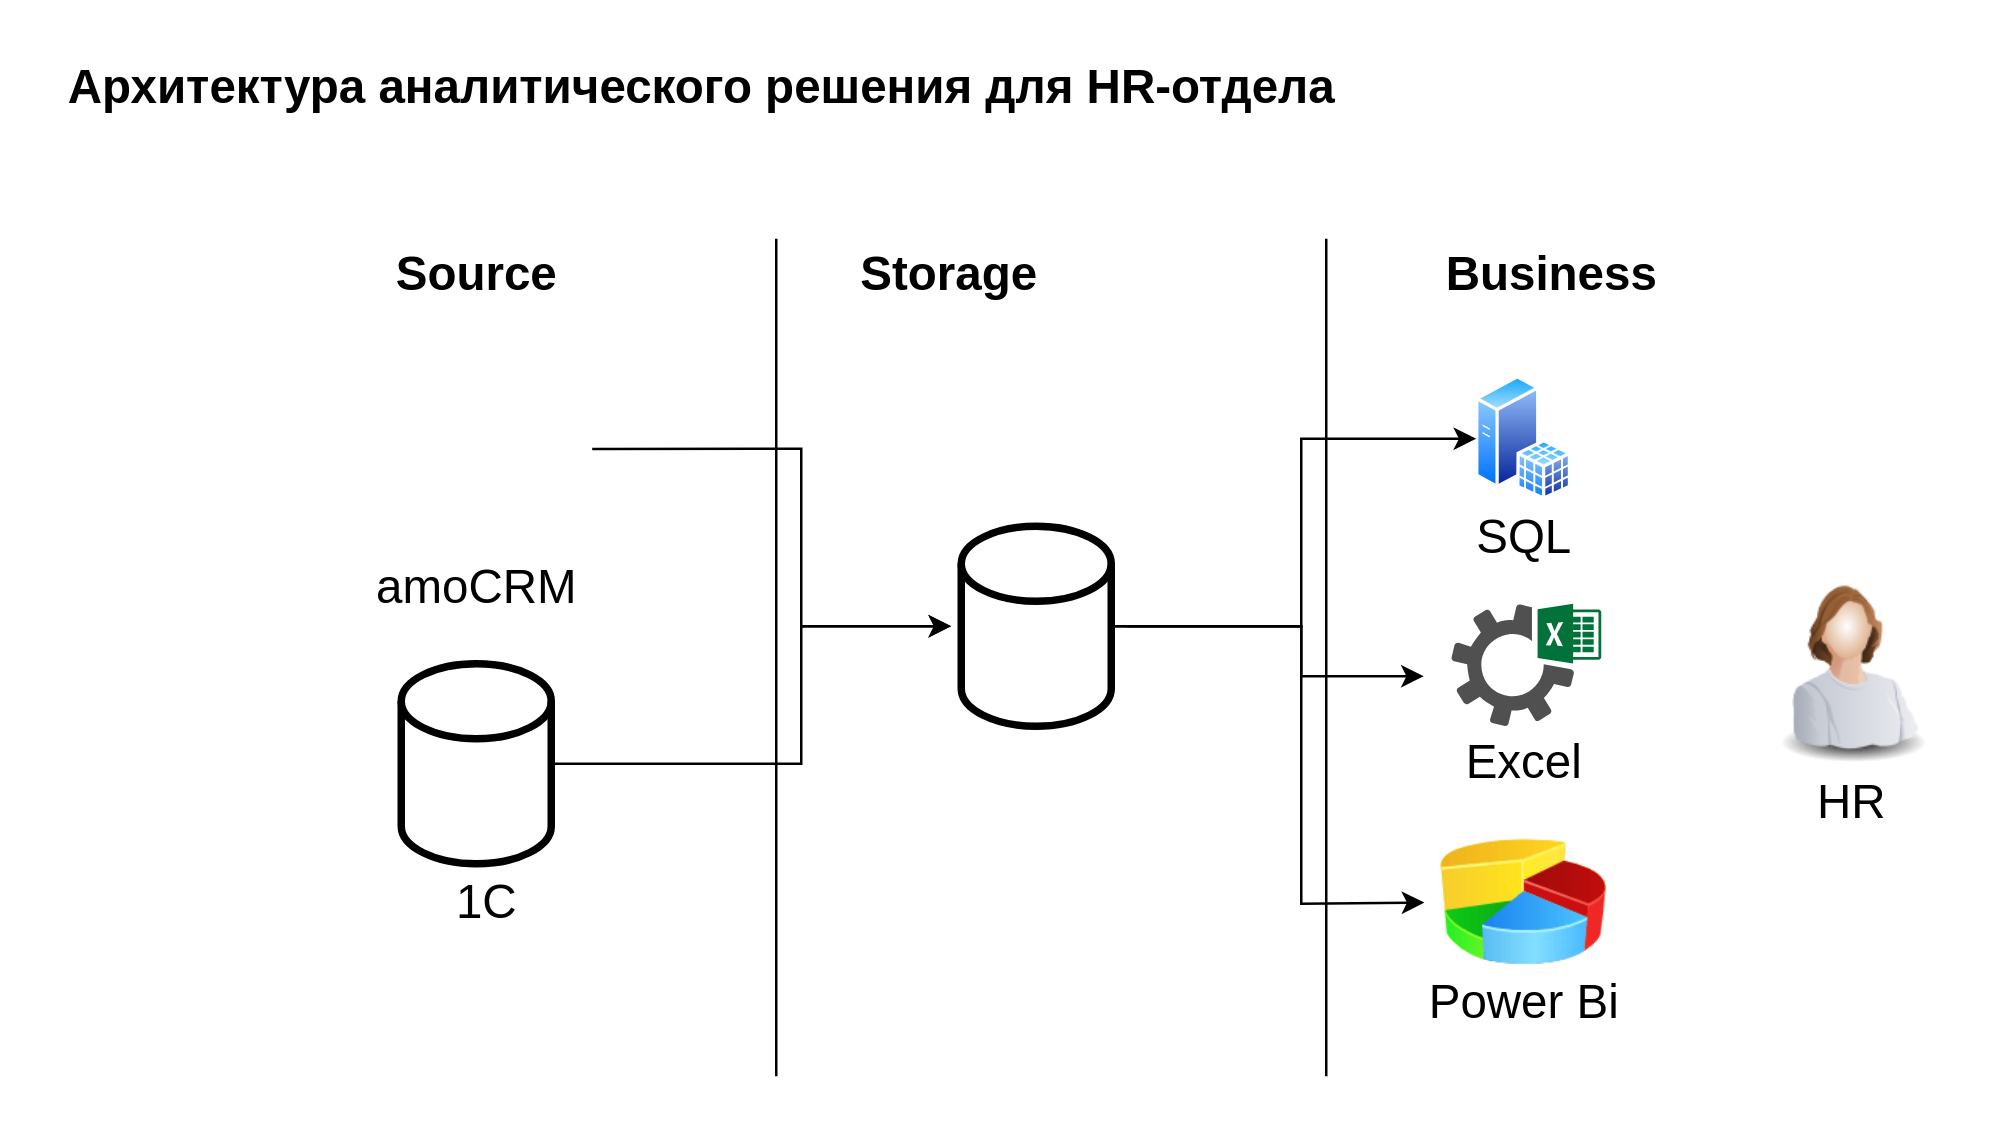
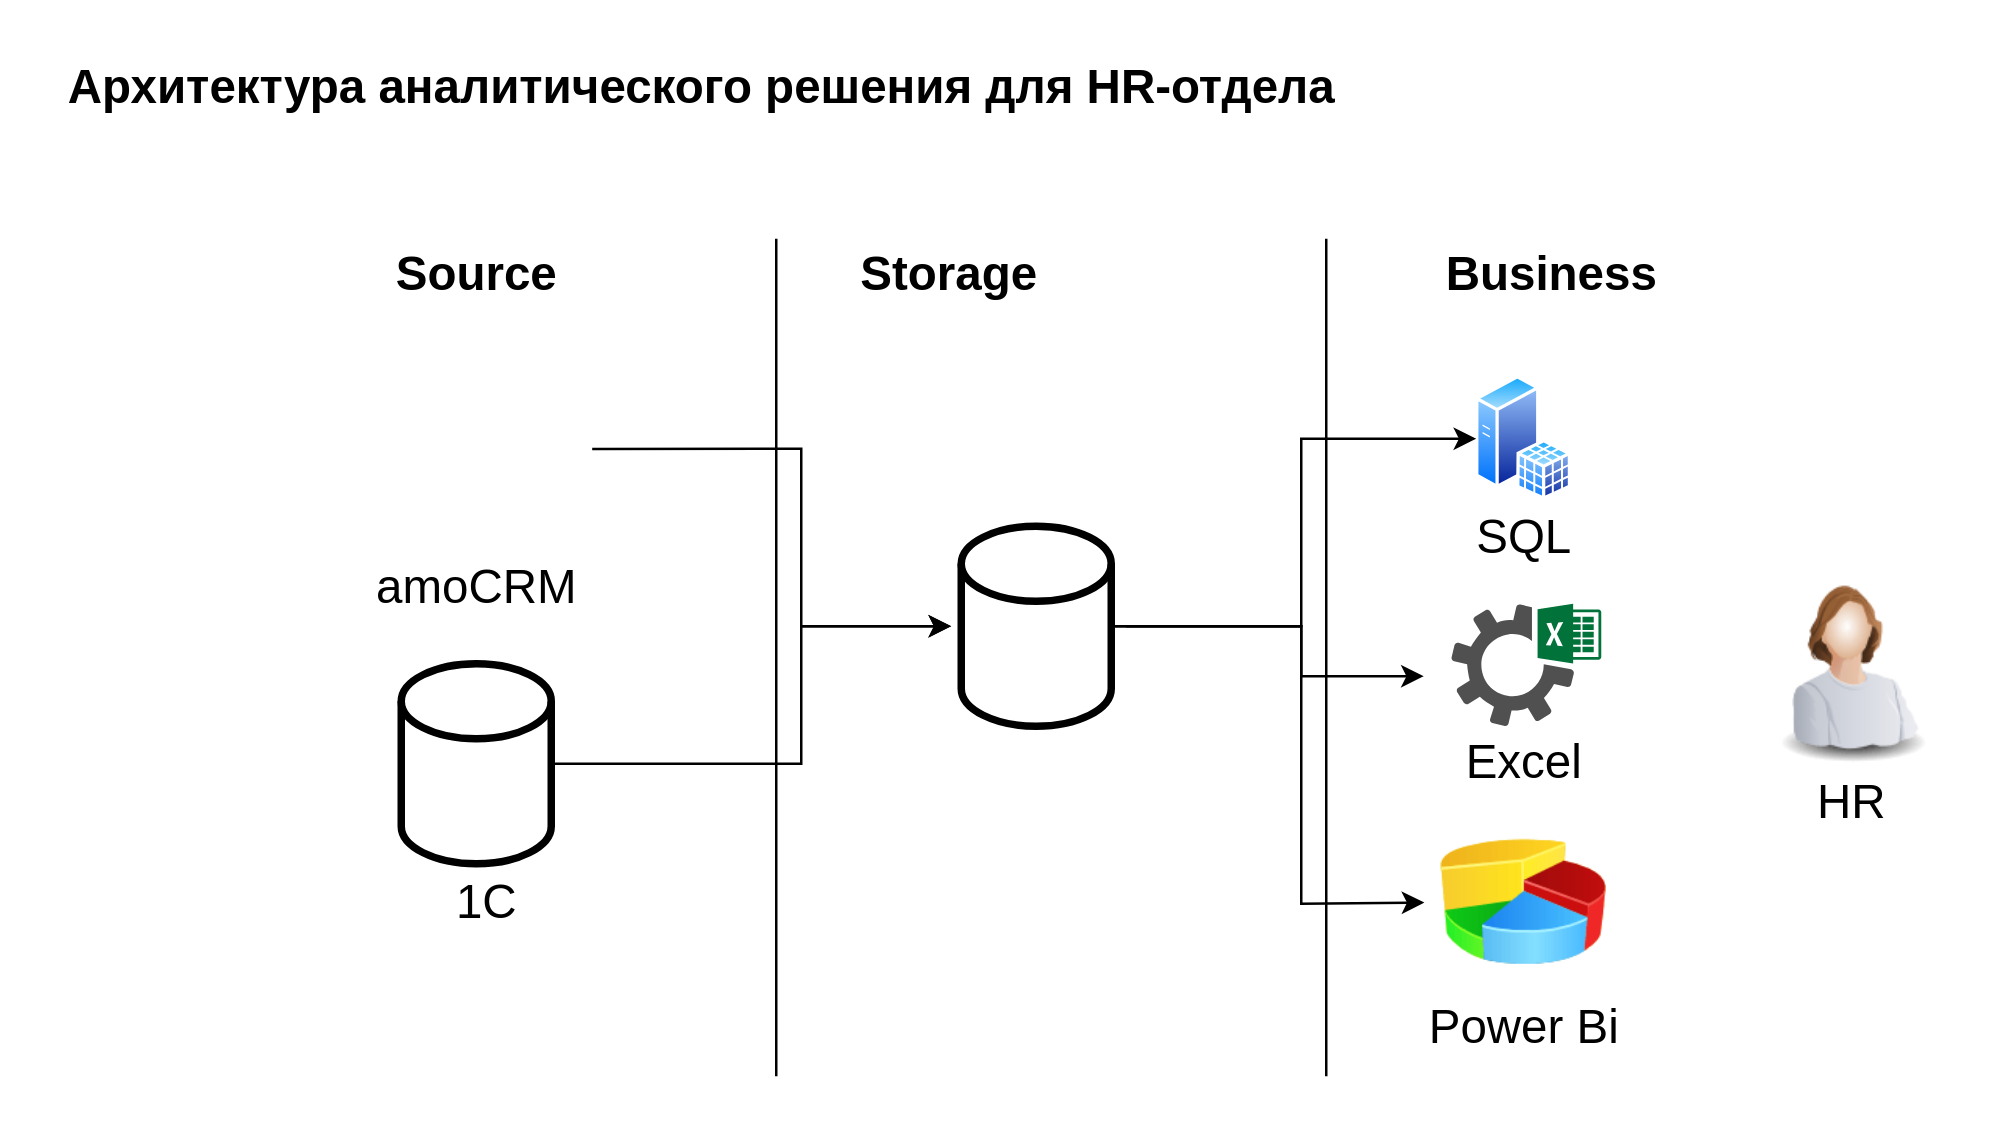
node "Power Bi": moved (1523, 1003) -> (1523, 1028)
